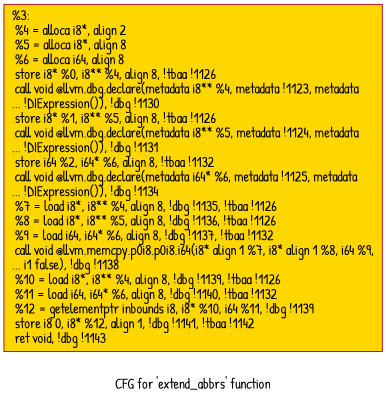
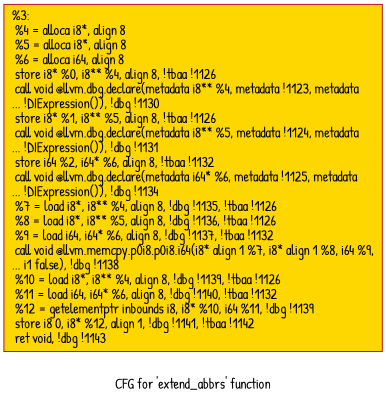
node "%3:": text "%4 = alloca i8*, align 2" -> "%4 = alloca i8*, align 8"
